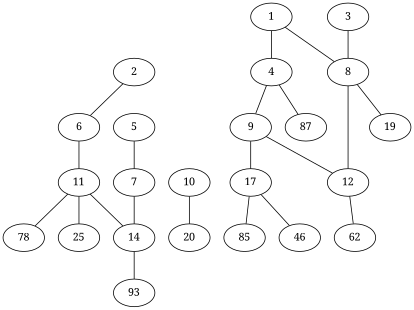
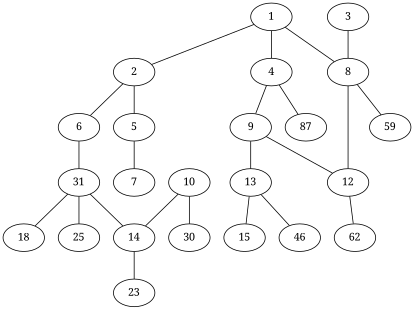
edge "1" -- "2": added
edge "2" -- "5": added
node "19": label "19" -> "59"
node "11": label "11" -> "31"
node "17": label "17" -> "13"
edge "7" -- "14": now "10" -- "14"
node "78": label "78" -> "18"
node "20": label "20" -> "30"
node "85": label "85" -> "15"
node "93": label "93" -> "23"
